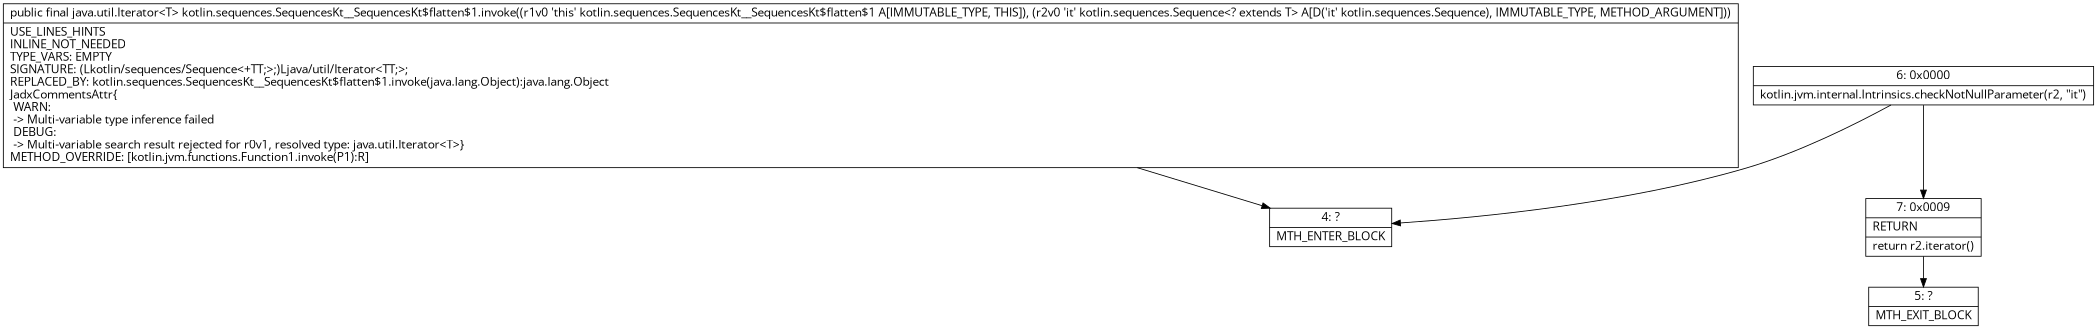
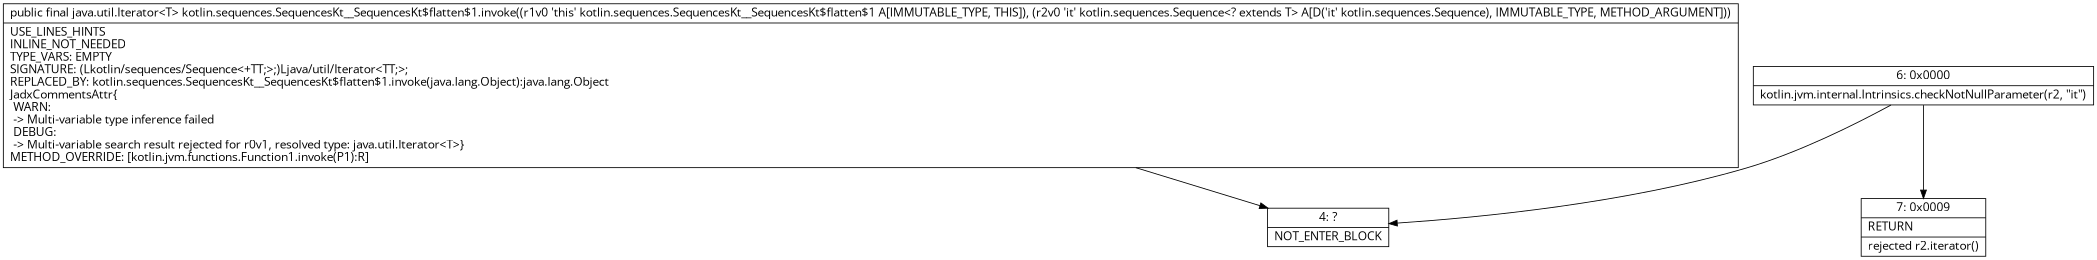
node "4: ?": text "MTH_ENTER_BLOCK" -> "NOT_ENTER_BLOCK"
node "7: 0x0009": text "return r2.iterator()" -> "rejected r2.iterator()"
node "5: ?": removed
